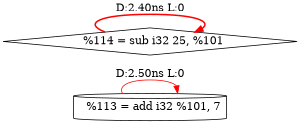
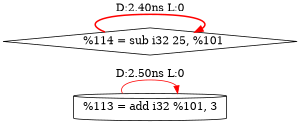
node "%113 = add i32 %101, 7": label "%113 = add i32 %101, 7" -> "%113 = add i32 %101, 3"
